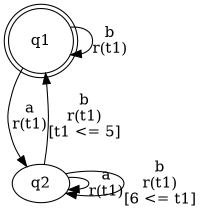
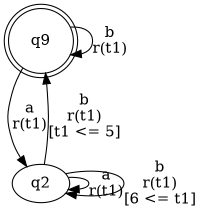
node "q1": label "q1" -> "q9"
